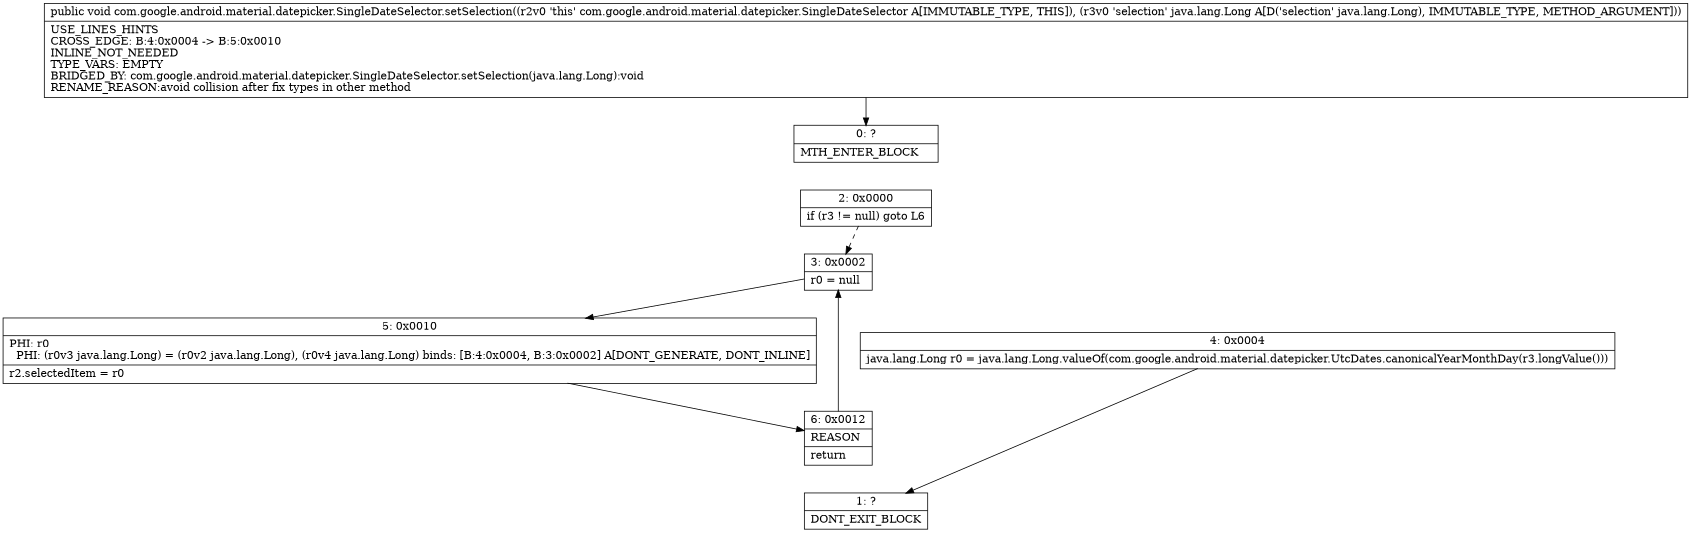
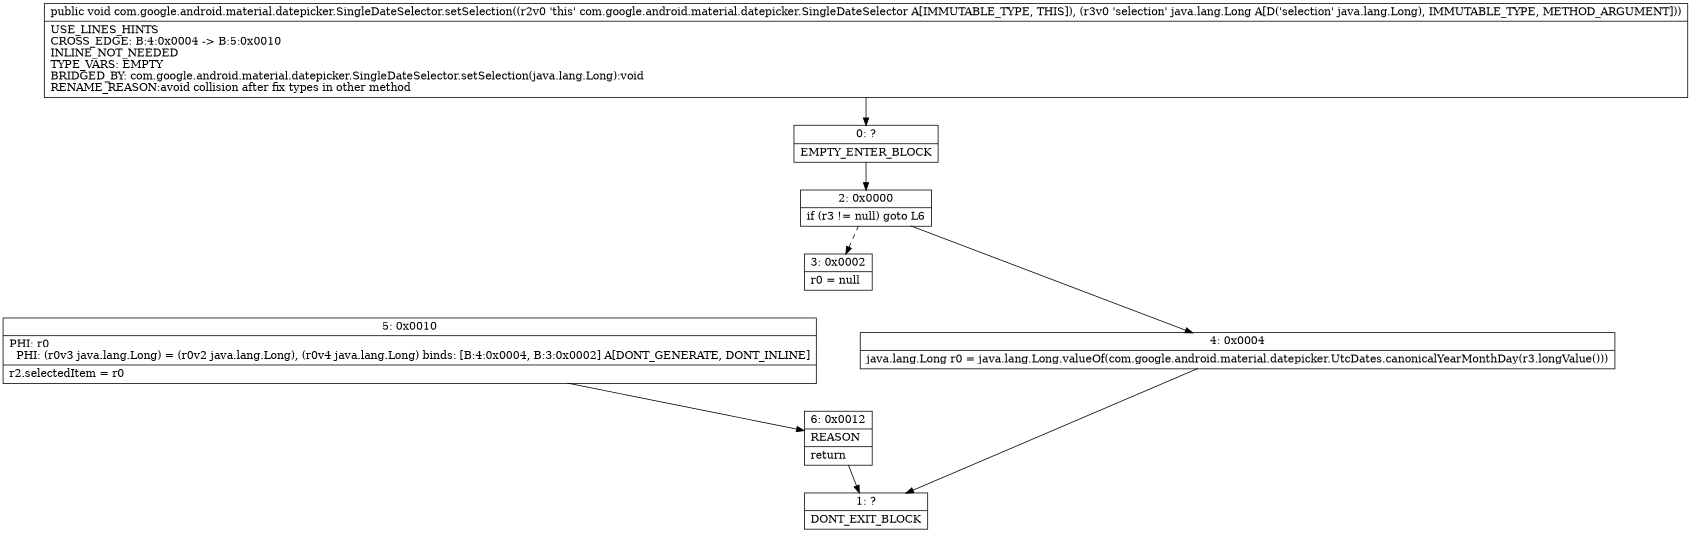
node "0: ?": text "MTH_ENTER_BLOCK" -> "EMPTY_ENTER_BLOCK"
edge "0: ?" -> "2: 0x0000": added
edge "2: 0x0000" -> "4: 0x0004": added
edge "3: 0x0002" -> "5: 0x0010": removed
edge "6: 0x0012" -> "3: 0x0002": now "6: 0x0012" -> "1: ?"
